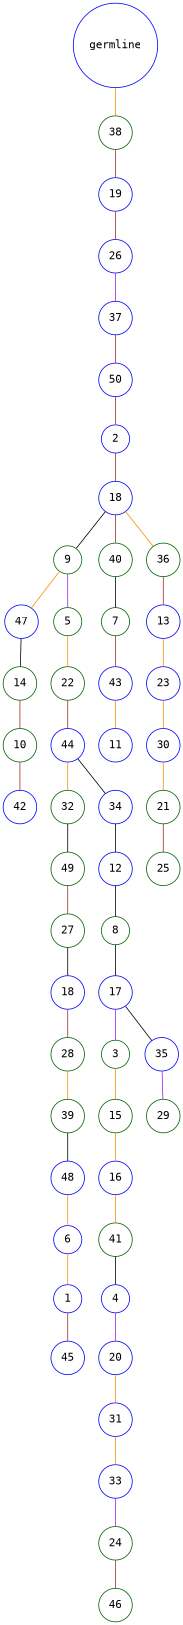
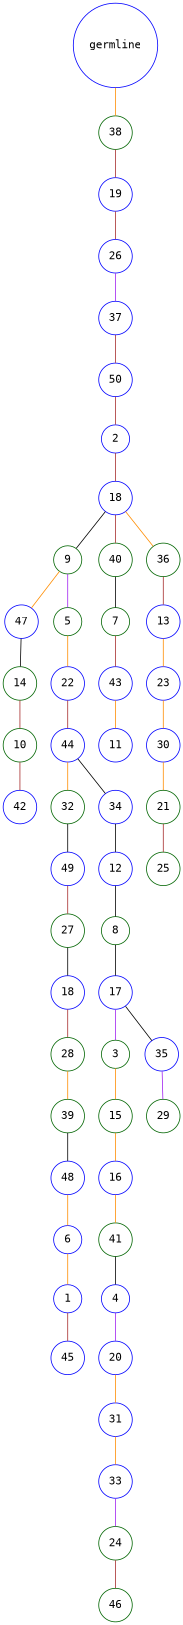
node "22": color darkgreen -> blue
node "49": color darkgreen -> blue
